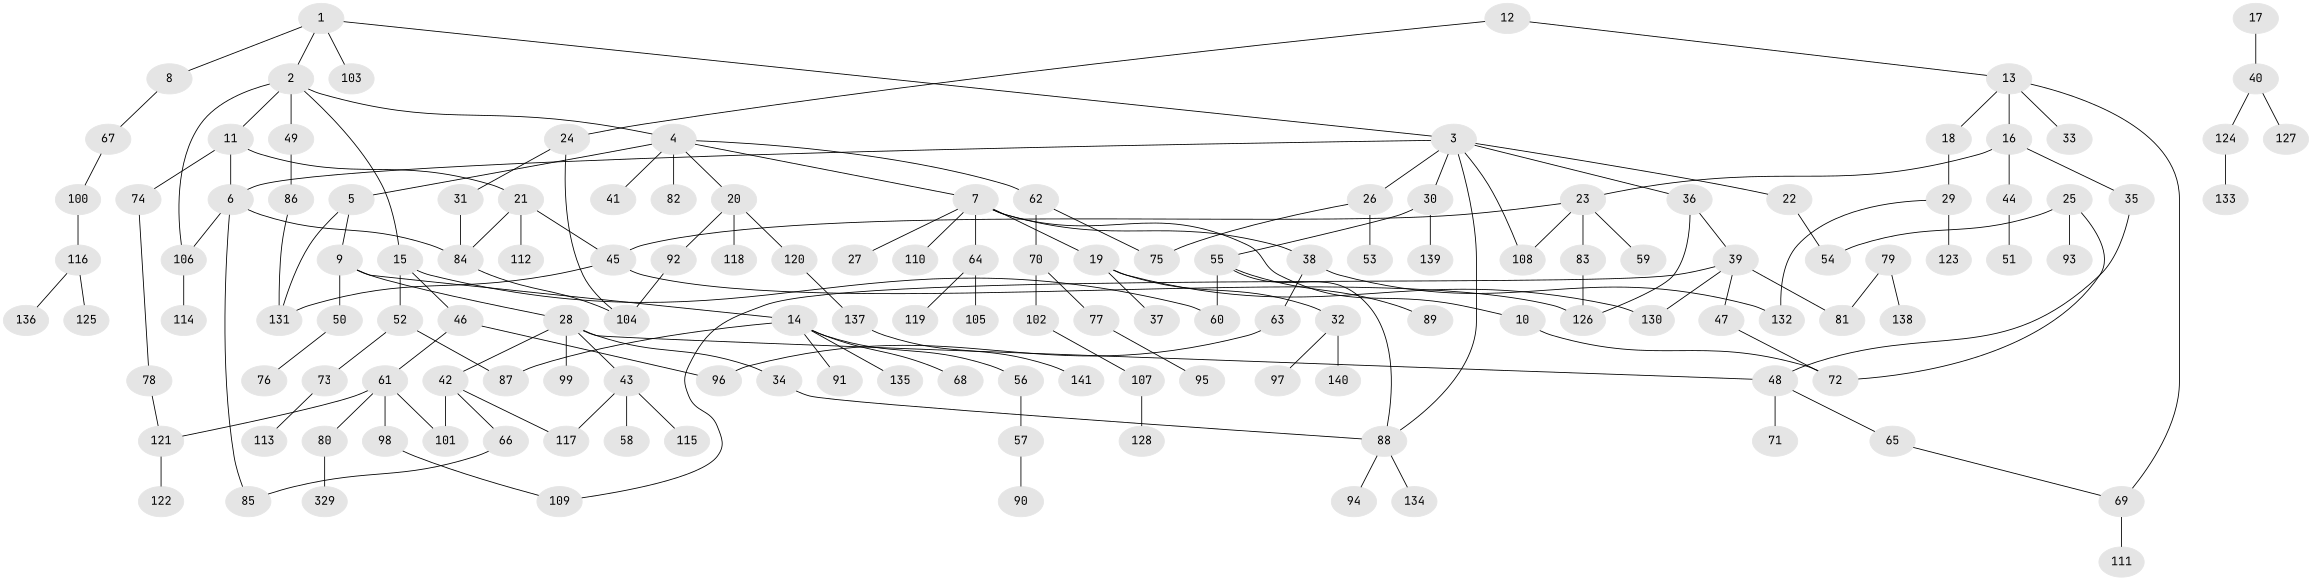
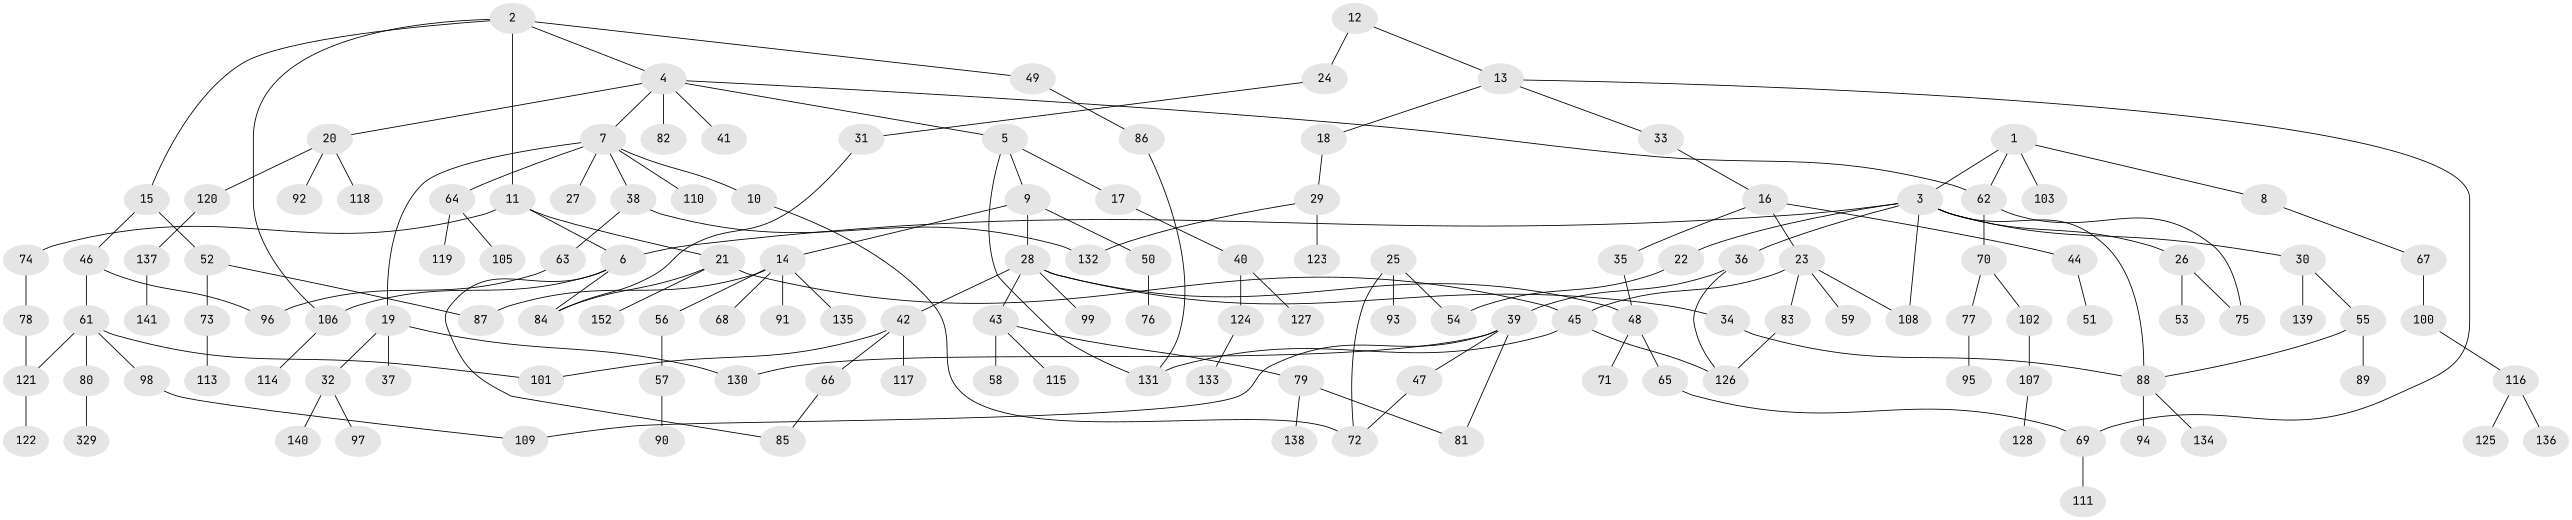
edge "1" -- "2": now "1" -- "62"
edge "13" -- "16": now "33" -- "16"
edge "5" -- "17": added
node "112": label "112" -> "152"
node "104": removed
node "60": removed
edge "43" -- "117": now "43" -- "79"
